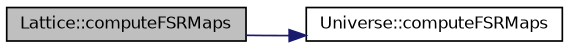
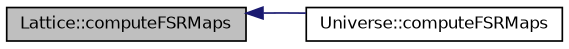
edge "Lattice::computeFSRMaps" -> "Universe::computeFSRMaps": reversed
